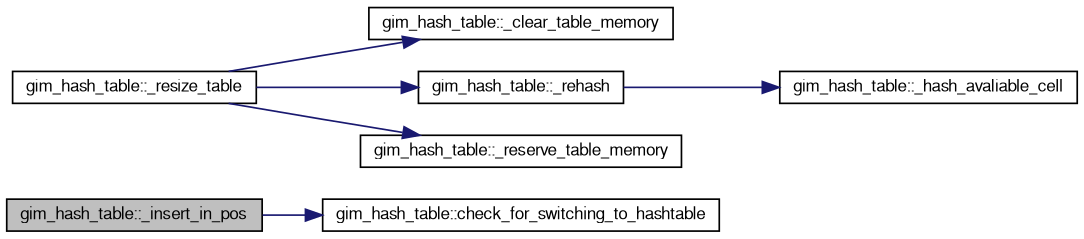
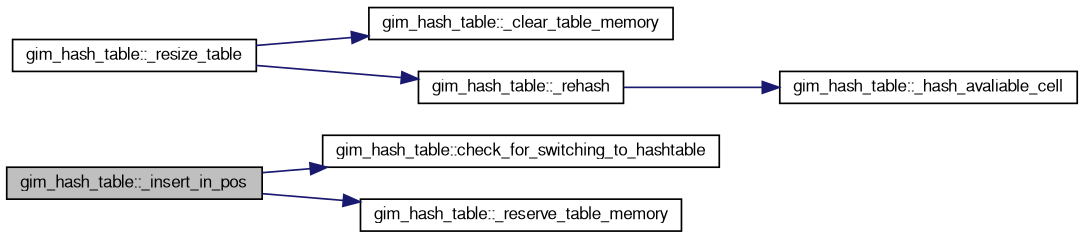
edge "gim_hash_table::_resize_table" -> "gim_hash_table::_reserve_table_memory": now "gim_hash_table::_insert_in_pos" -> "gim_hash_table::_reserve_table_memory"
